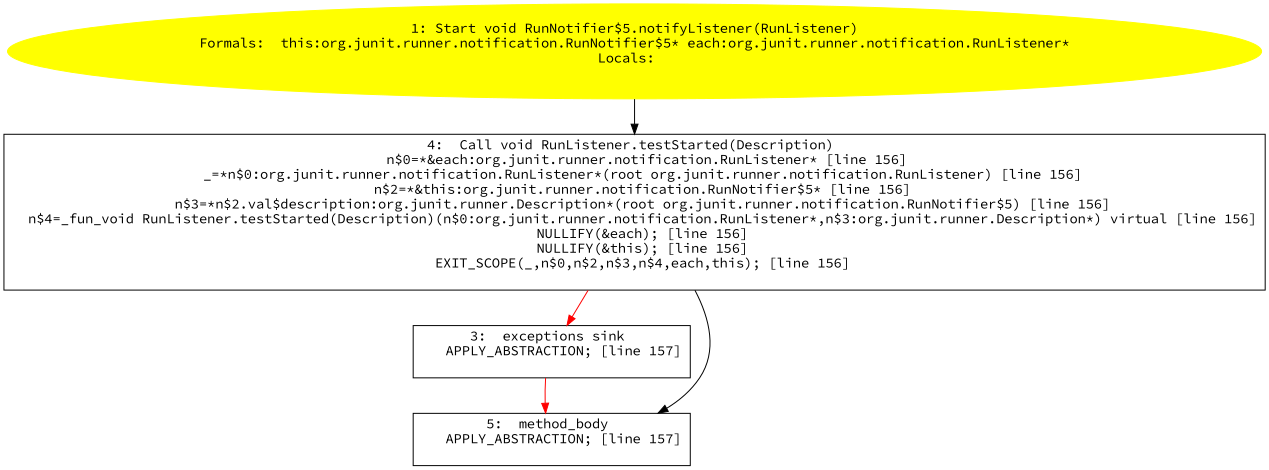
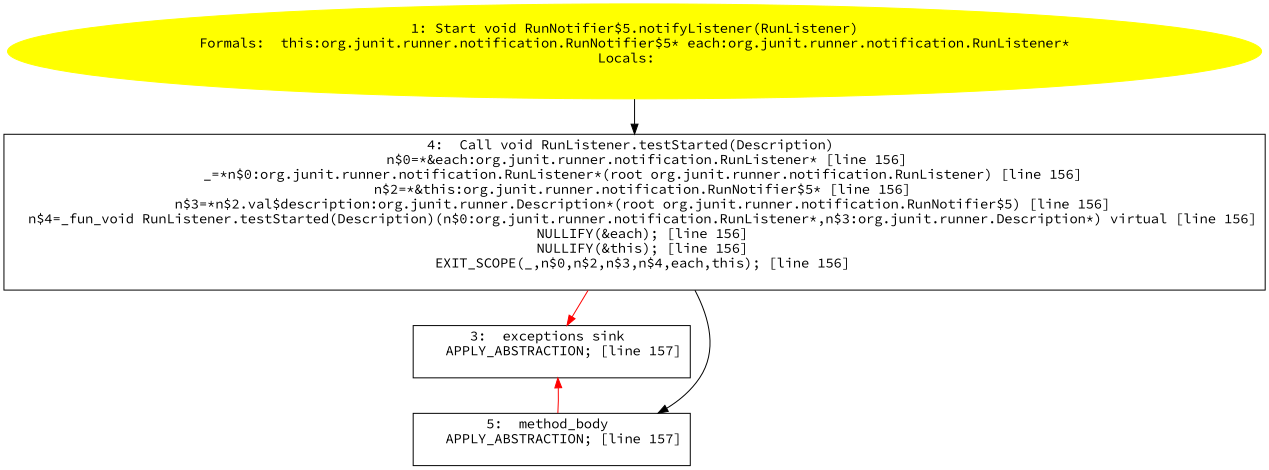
edge "3:  exceptions sink APPLY_ABSTRACTION; [line 157]" -> "5:  method_body APPLY_ABSTRACTION; [line 157]": reversed
